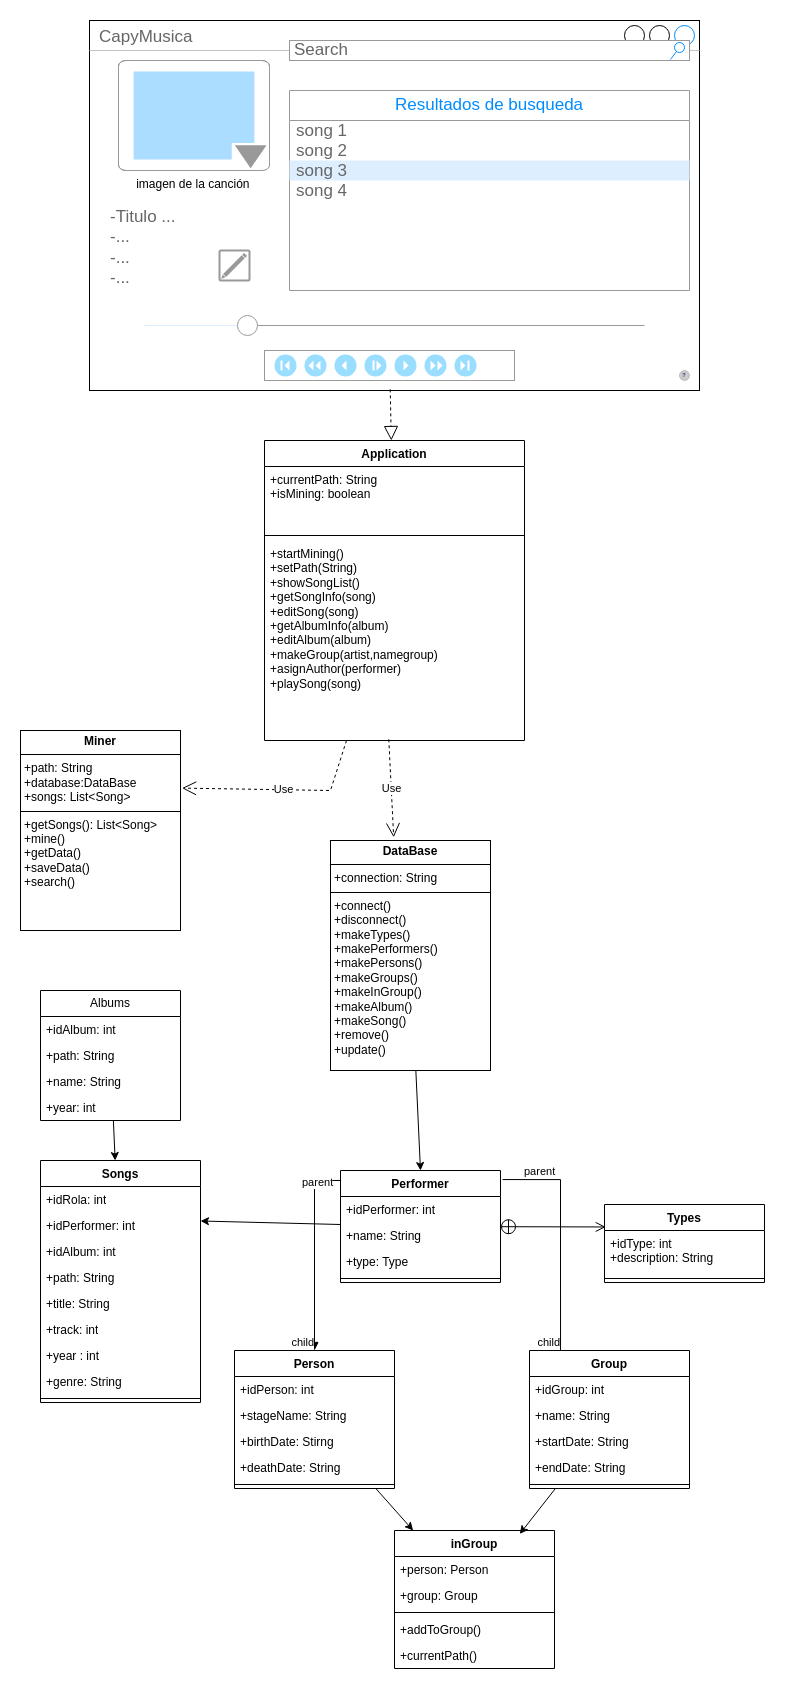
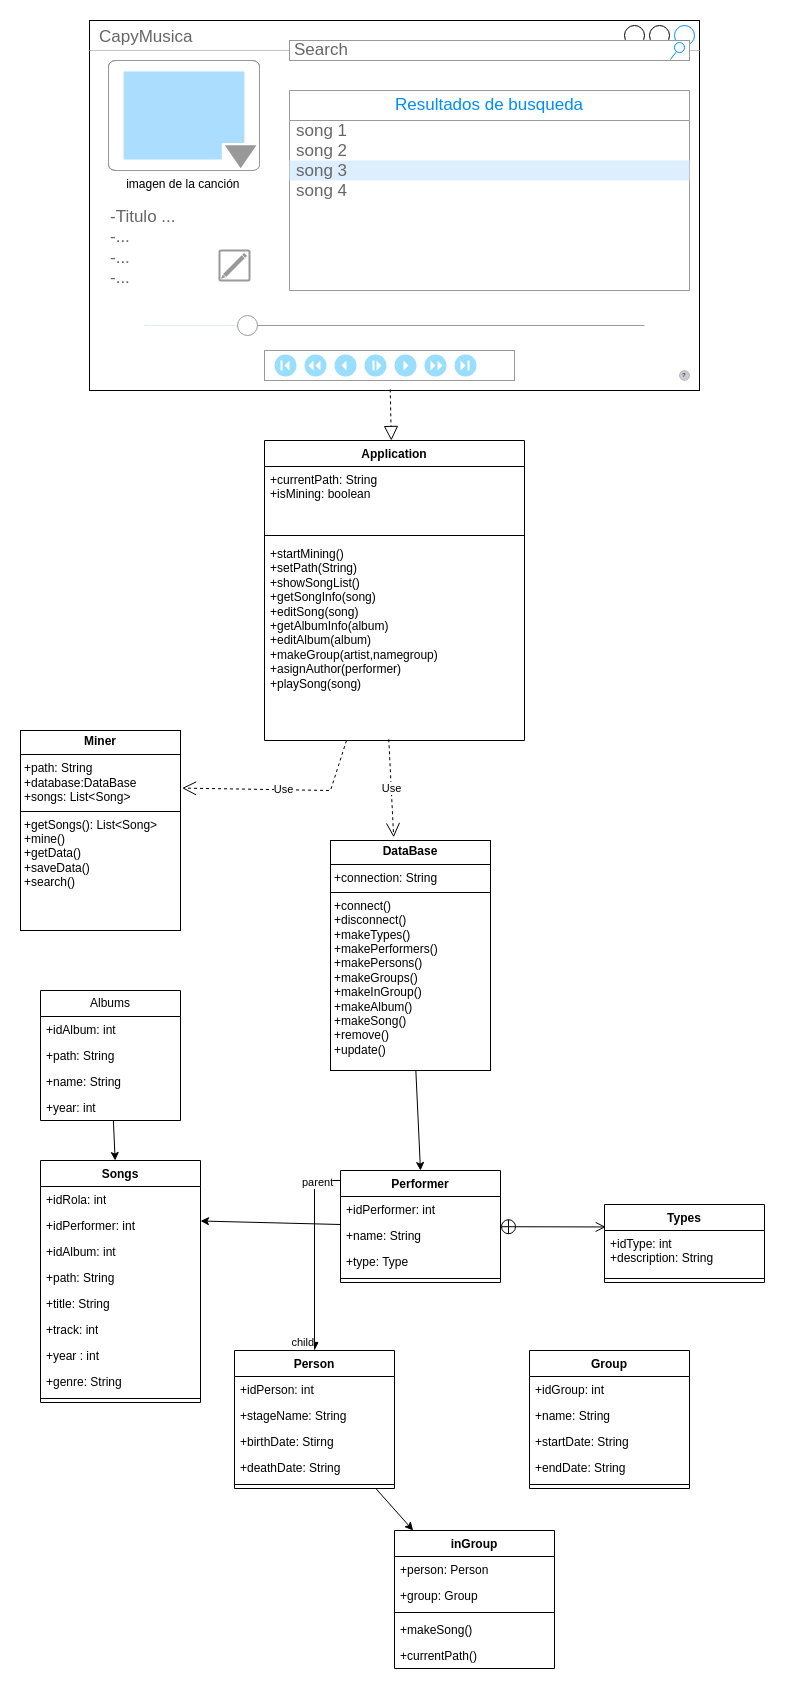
node "imagen de la canción": moved (194, 116) -> (184, 116)
edge "Performer" -- "Group": removed, labels "parent", "child"
edge "Group" -> "inGroup": removed
node "+addToGroup()": label "+addToGroup()" -> "+makeSong()"
